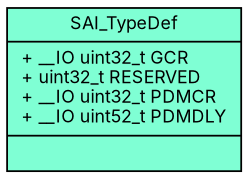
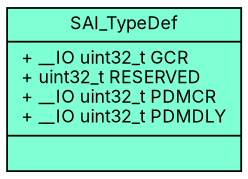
node "SAI_TypeDef": text "+ __IO uint52_t PDMDLY" -> "+ __IO uint32_t PDMDLY"
